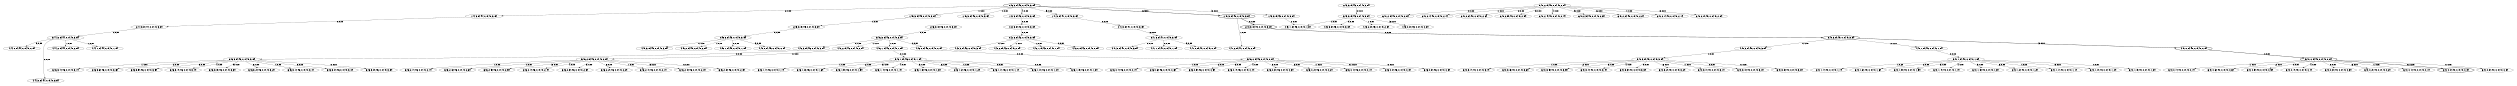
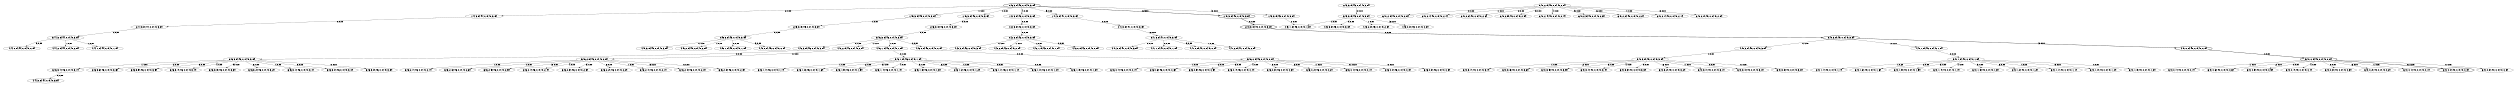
edge "1; [6, 3, 8]; [[6, 0, 0], [0, 3, 8]]" -> "2; [6, 3, 8]; [[6, 0, 0], [0, 3, 8]]": added, label "0; 0,00"
edge "1; [0, 3, 8]; [[0, 0, 0], [0, 3, 8]]" -> "4; [1, 2, 8]; [[1, 0, 0], [0, 2, 8]]": now "3; [1, 3, 8]; [[1, 0, 0], [0, 3, 8]]" -> "4; [1, 2, 8]; [[1, 0, 0], [0, 2, 8]]"
edge "3; [4, 3, 8]; [[4, 0, 0], [0, 3, 8]]" -> "4; [4, 3, 8]; [[4, 0, 0], [0, 3, 8]]": now "6; [6, 3, 7]; [[6, 0, 0], [0, 3, 7]]" -> "4; [4, 3, 8]; [[4, 0, 0], [0, 3, 8]]"
